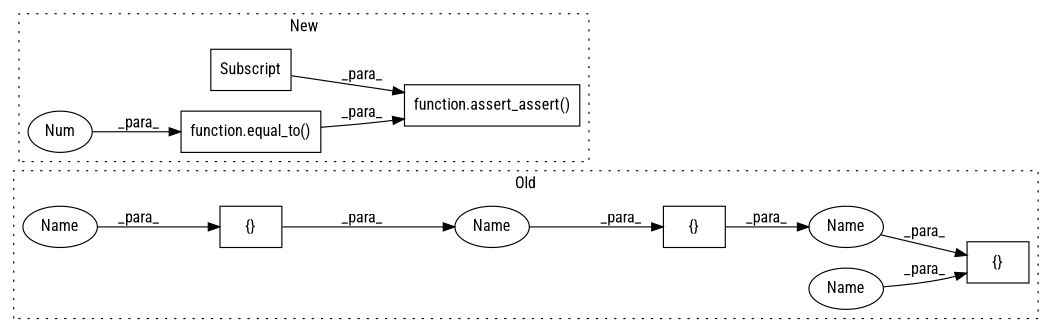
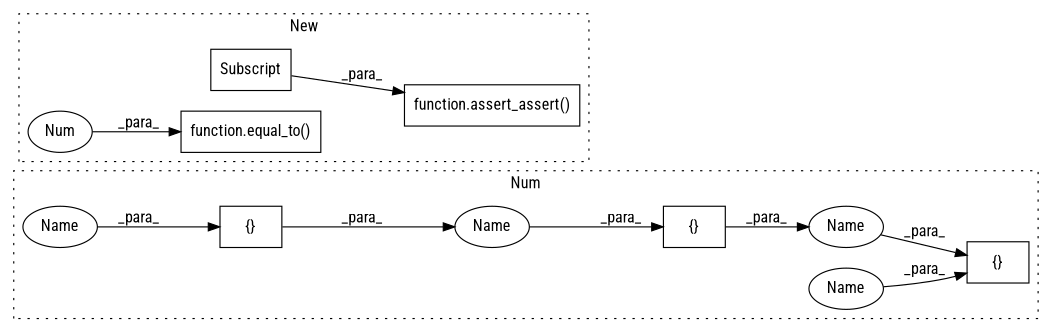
edge "function.equal_to()" -> "function.assert_assert()": removed, label "_para_"
cluster "Old": label "Old" -> "Num"
